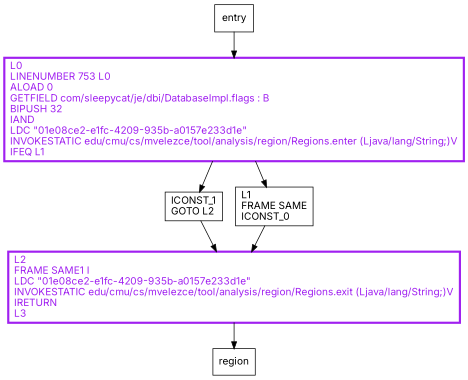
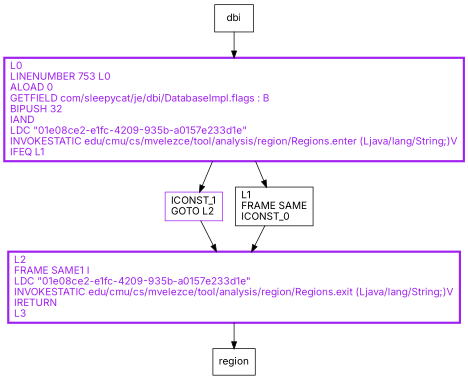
node "entry": label "entry" -> "dbi"
node "ICONST_1 GOTO L2": color black -> purple
